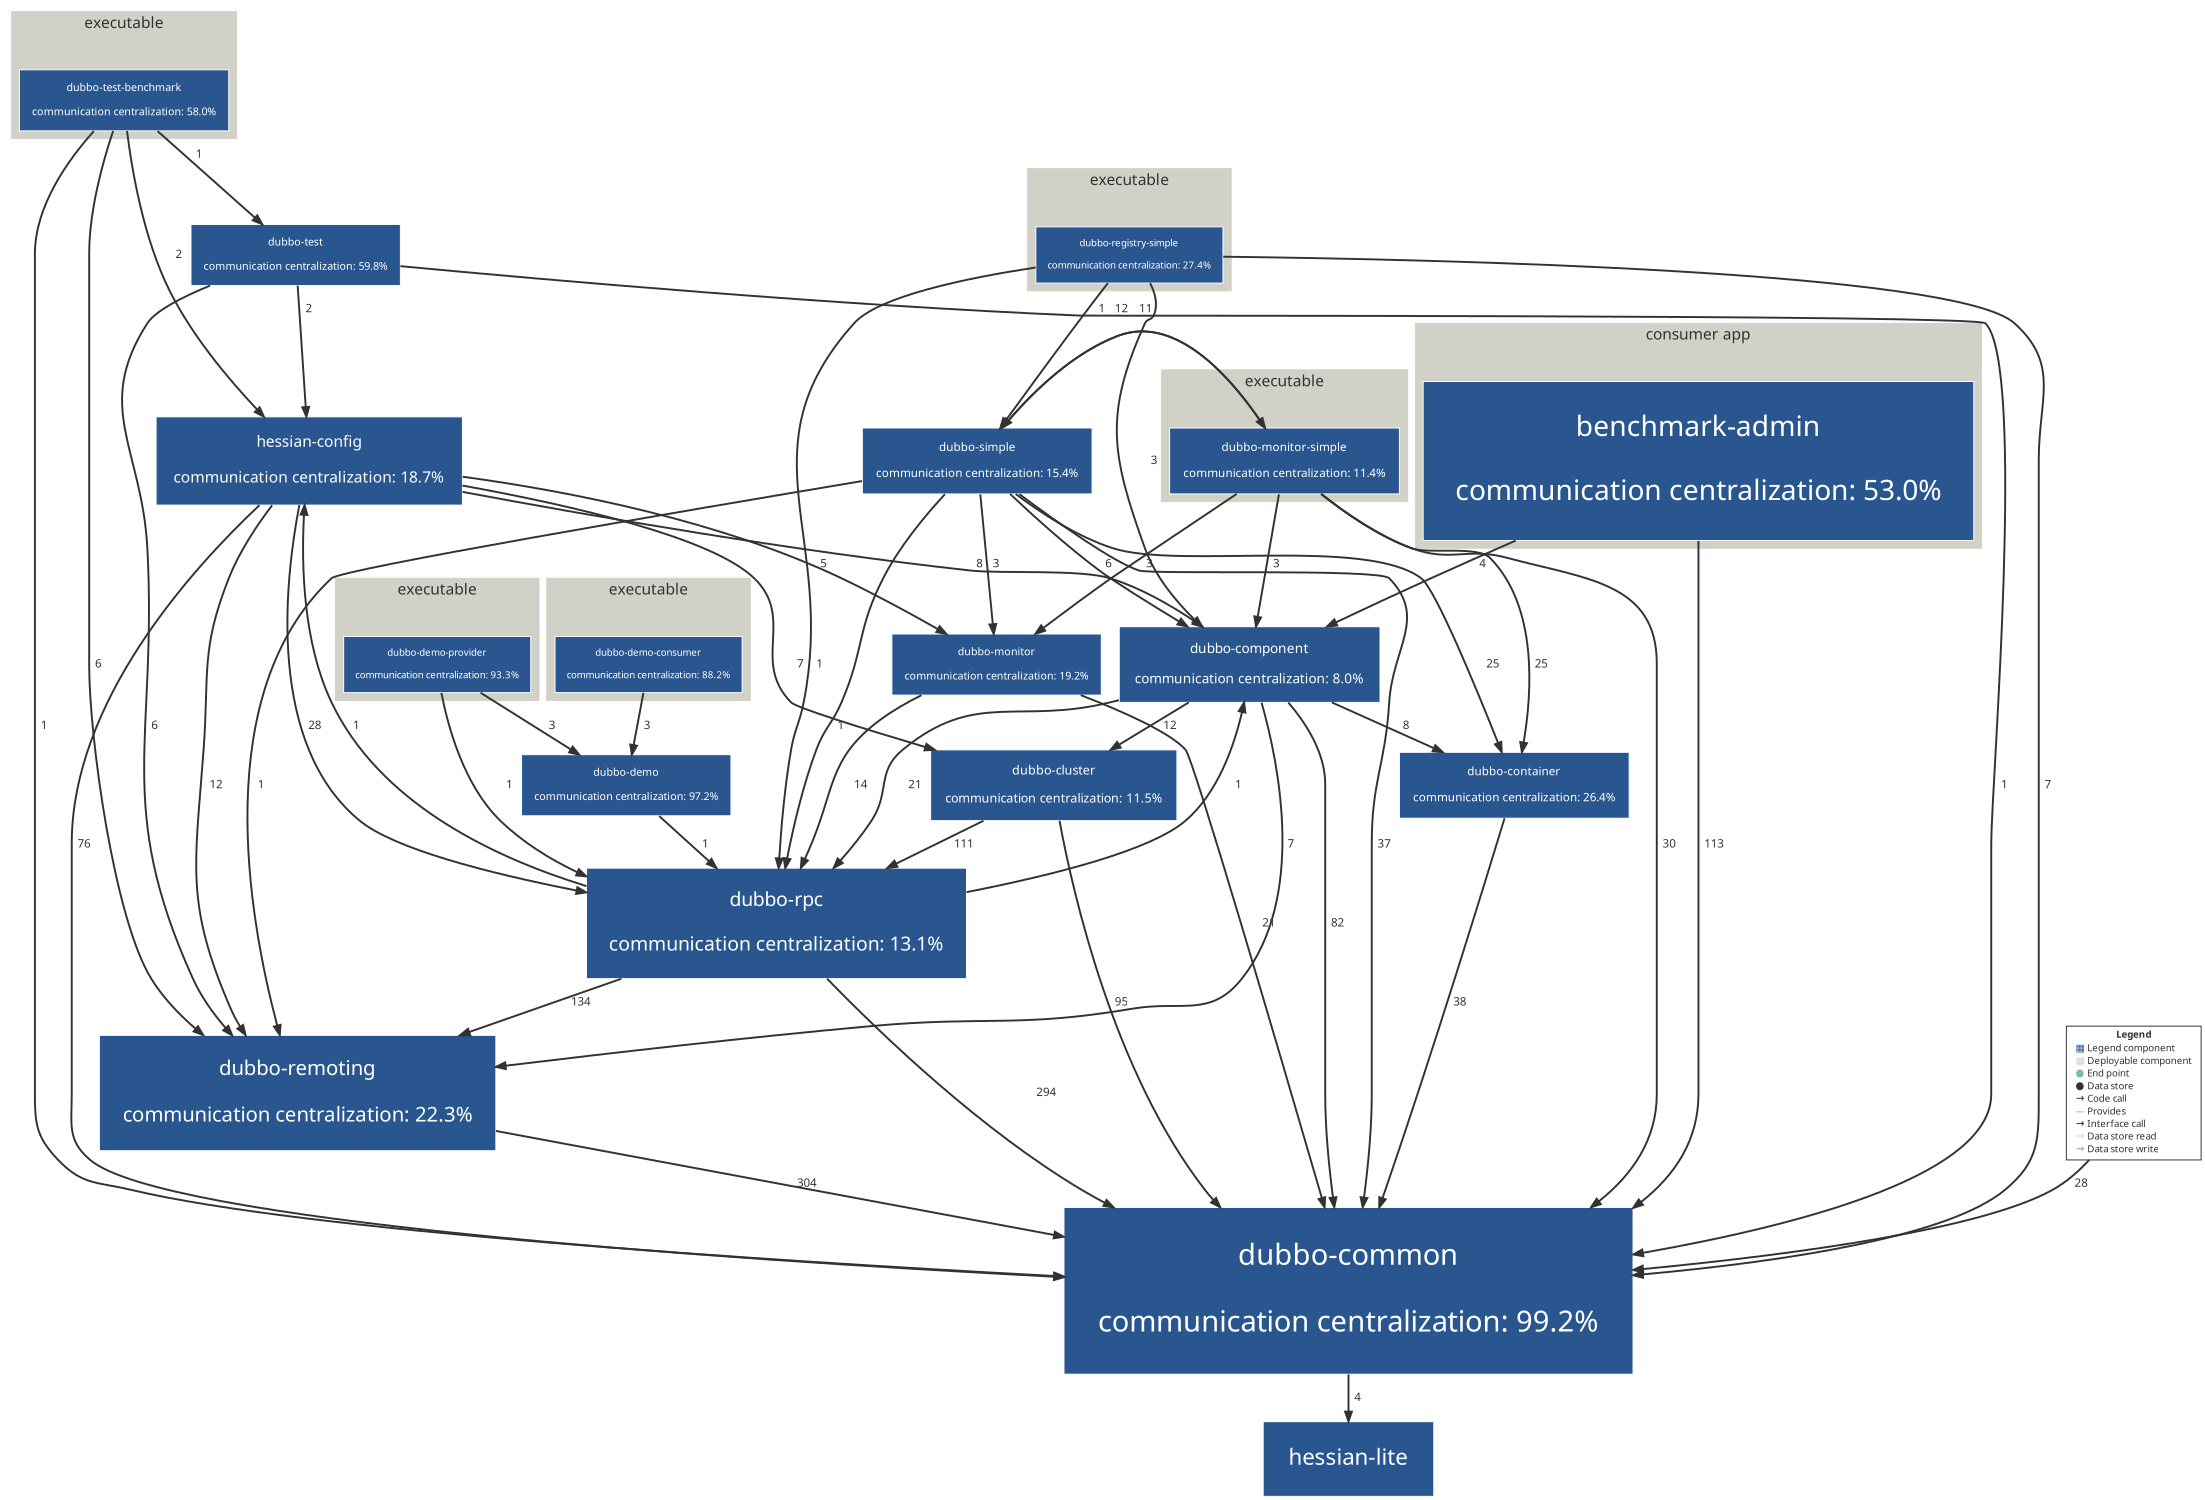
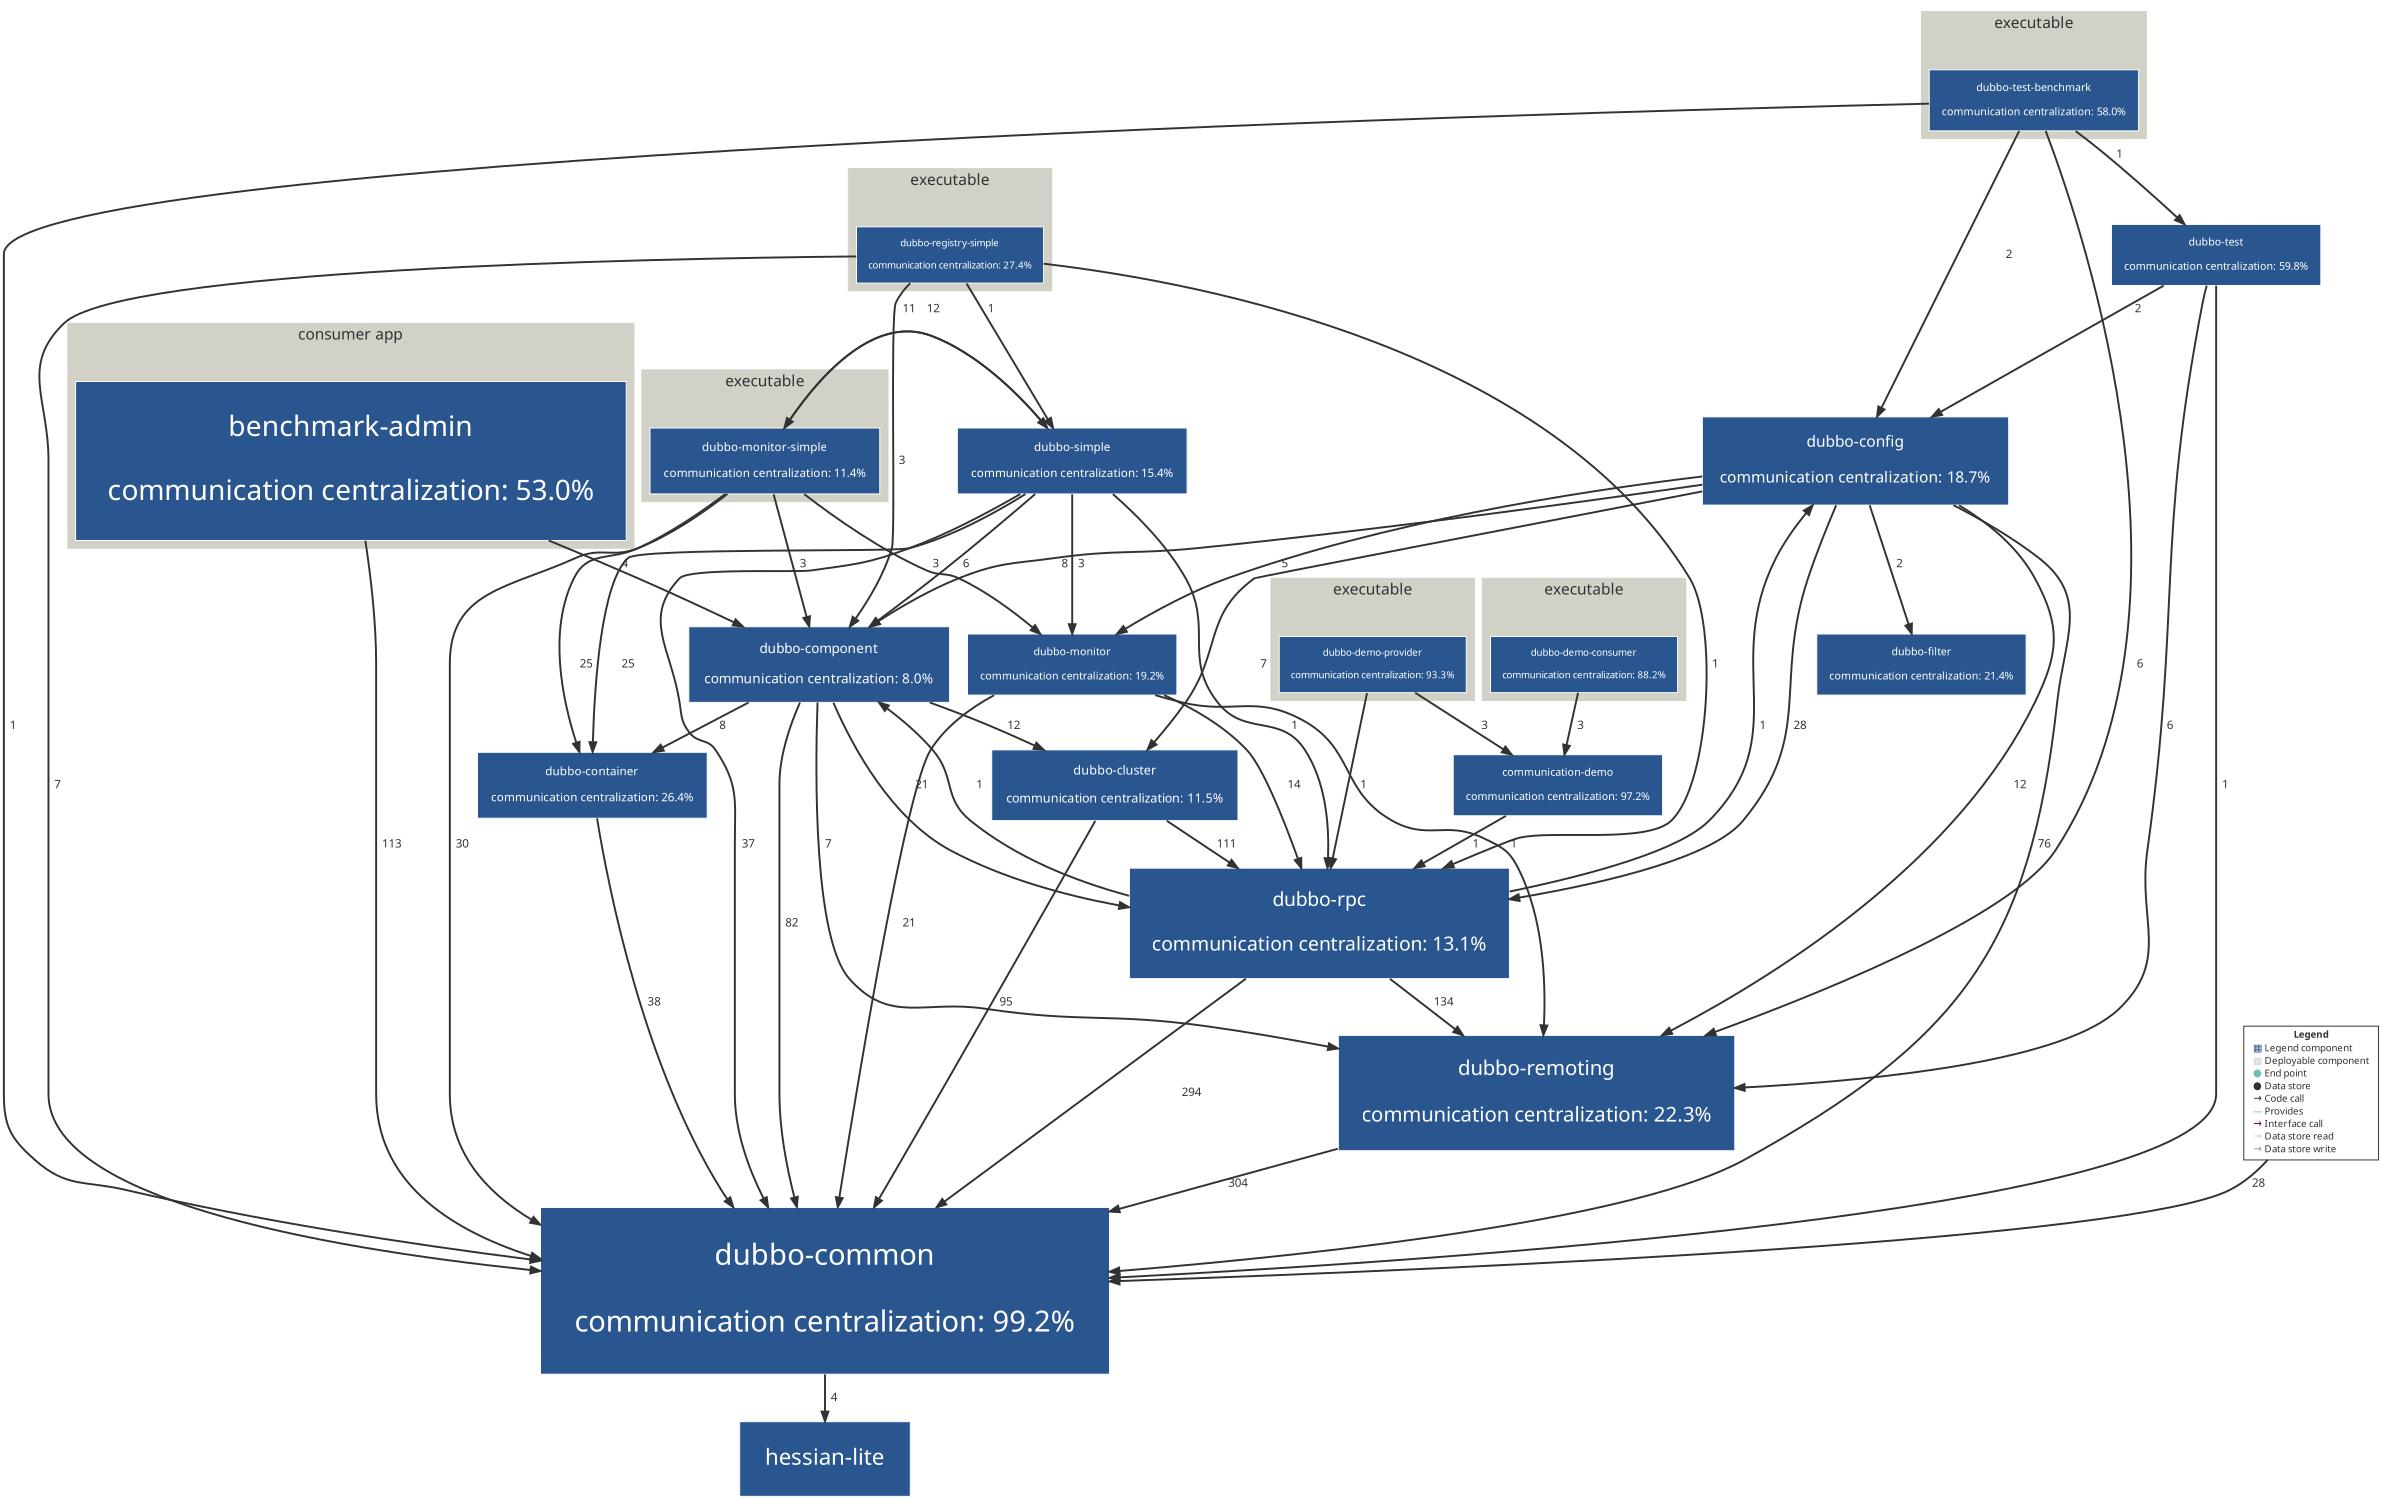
node "hessian-config communication centralization: 18.7%": label "hessian-config communication centralization: 18.7%" -> "dubbo-config communication centralization: 18.7%"
edge "dubbo-simple communication centralization: 15.4%" -> "dubbo-remoting communication centralization: 22.3%": now "dubbo-monitor communication centralization: 19.2%" -> "dubbo-remoting communication centralization: 22.3%"
node "dubbo-filter communication centralization: 21.4%": added
node "dubbo-demo communication centralization: 97.2%": label "dubbo-demo communication centralization: 97.2%" -> "communication-demo communication centralization: 97.2%"
